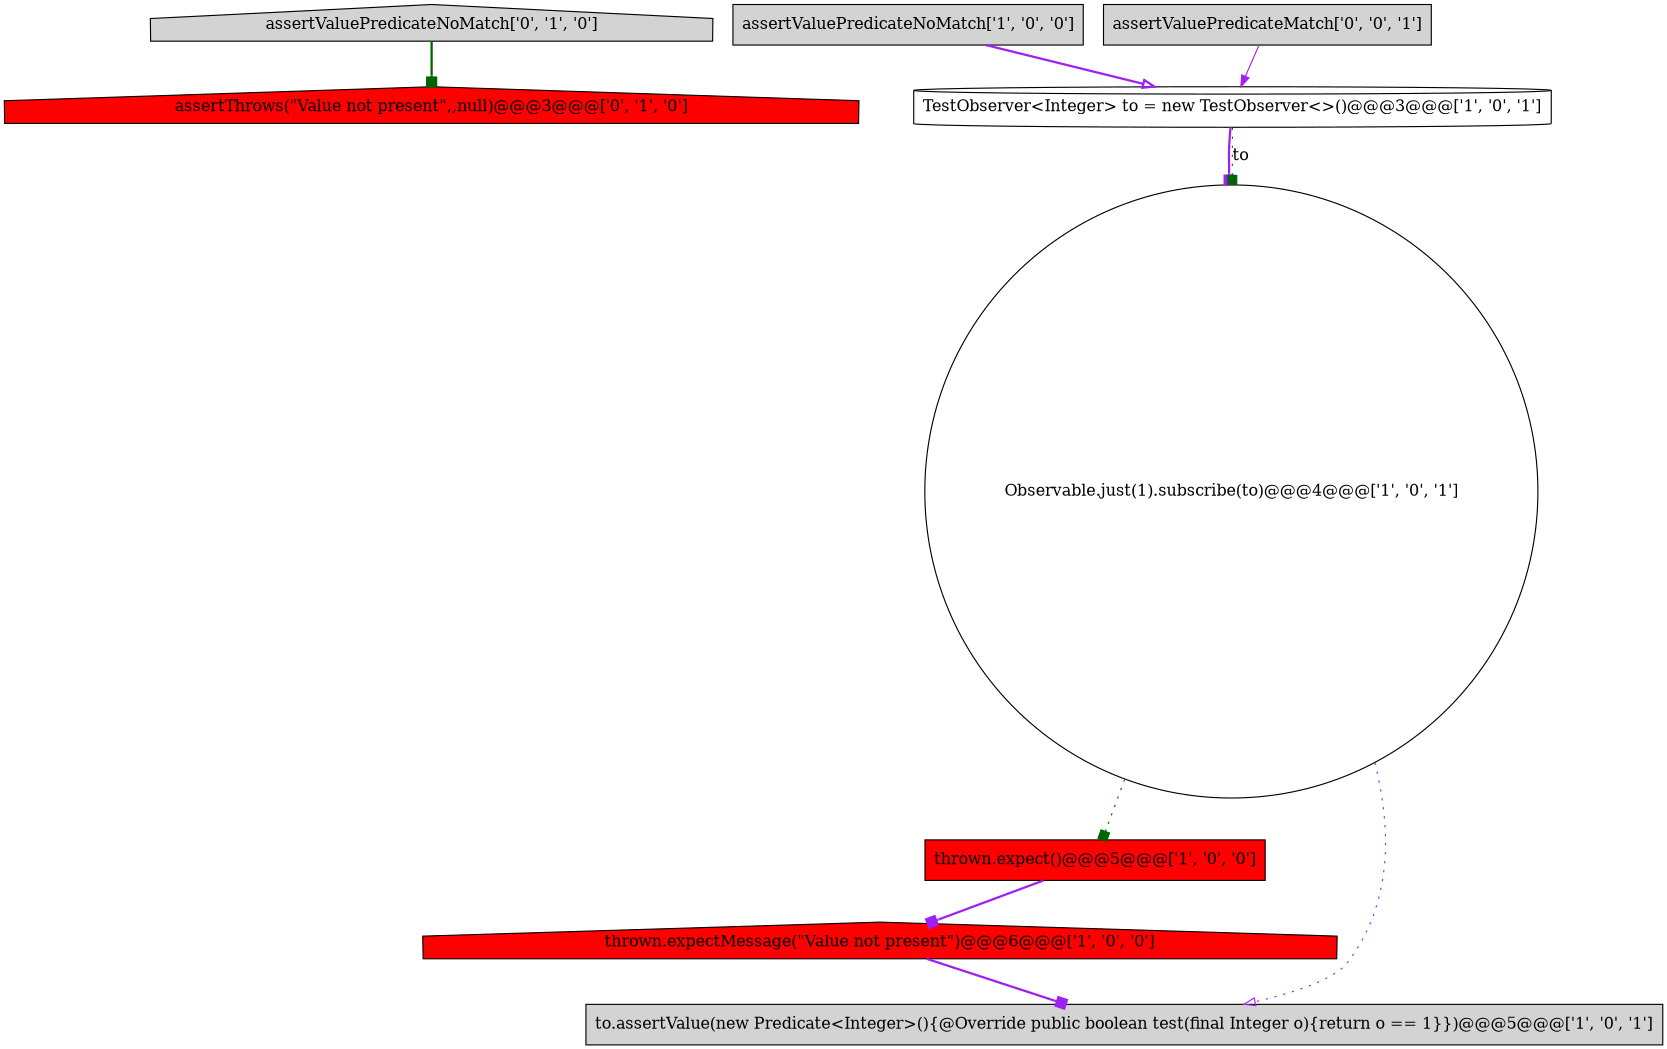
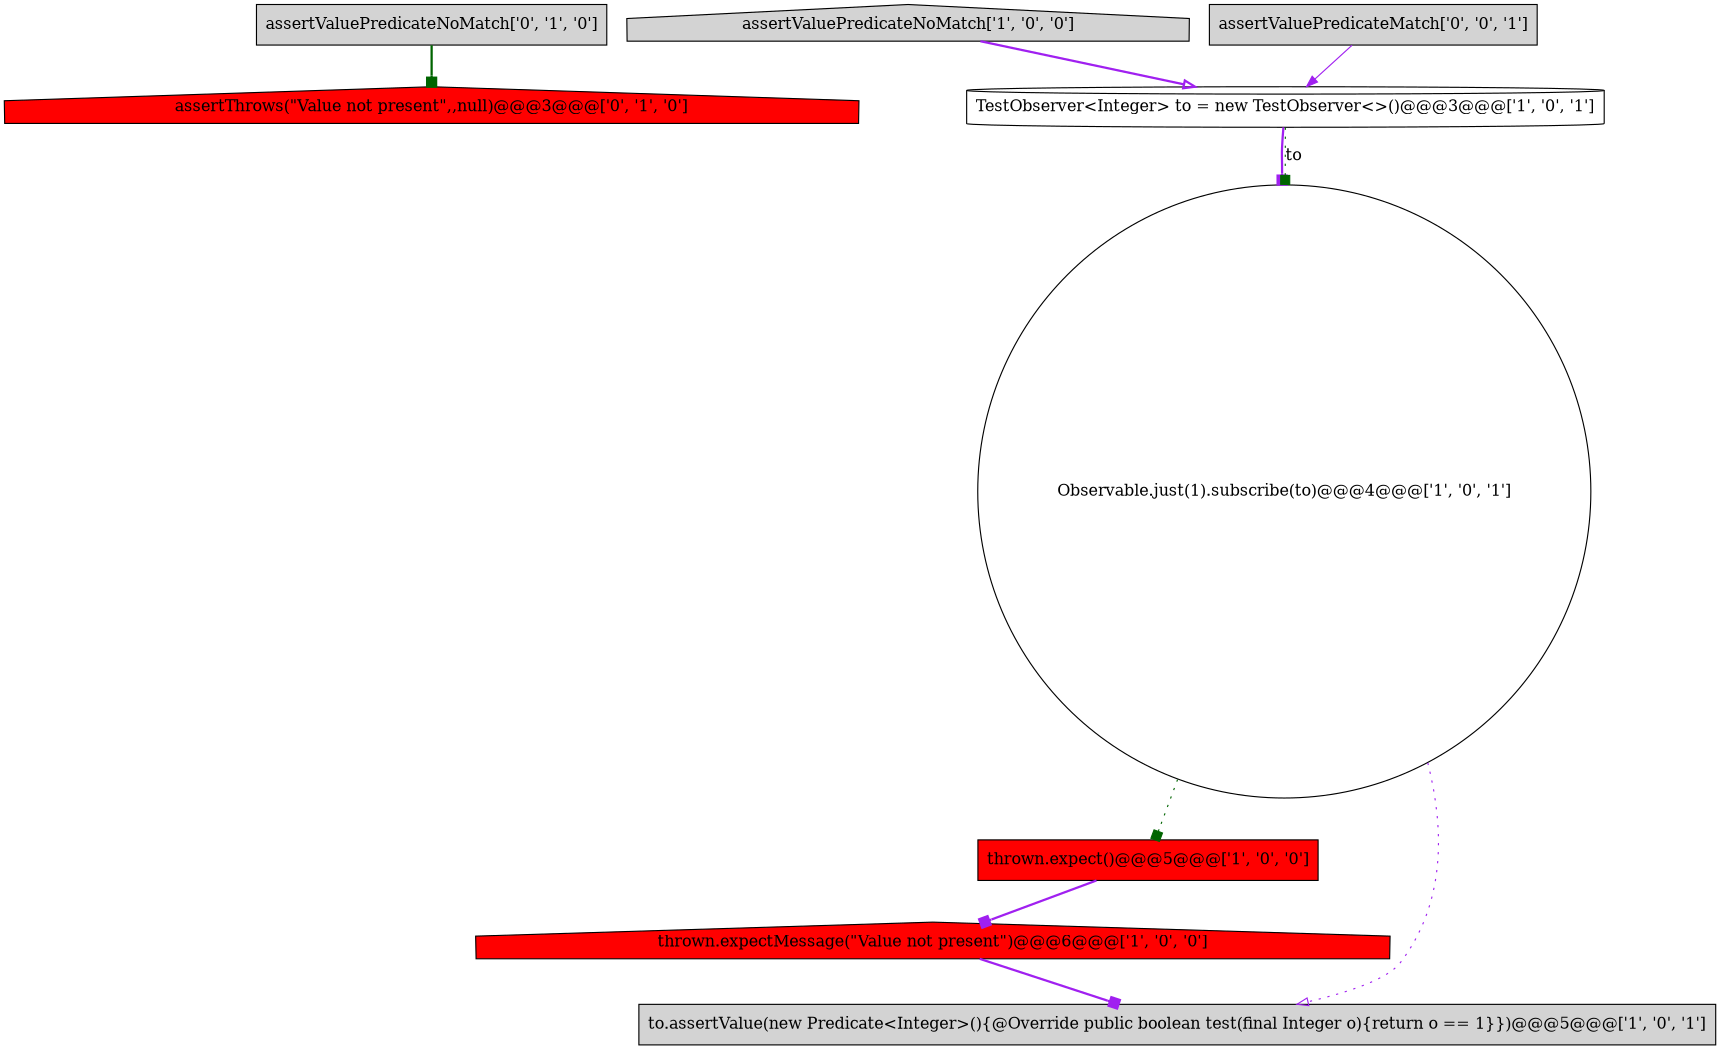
node "assertValuePredicateNoMatch['0', '1', '0']": shape house -> box
node "assertValuePredicateNoMatch['1', '0', '0']": shape box -> house
